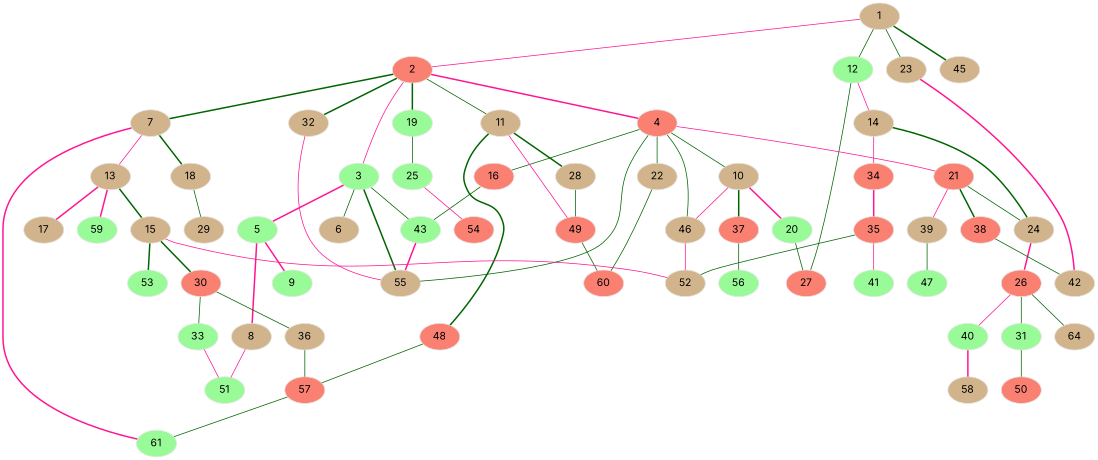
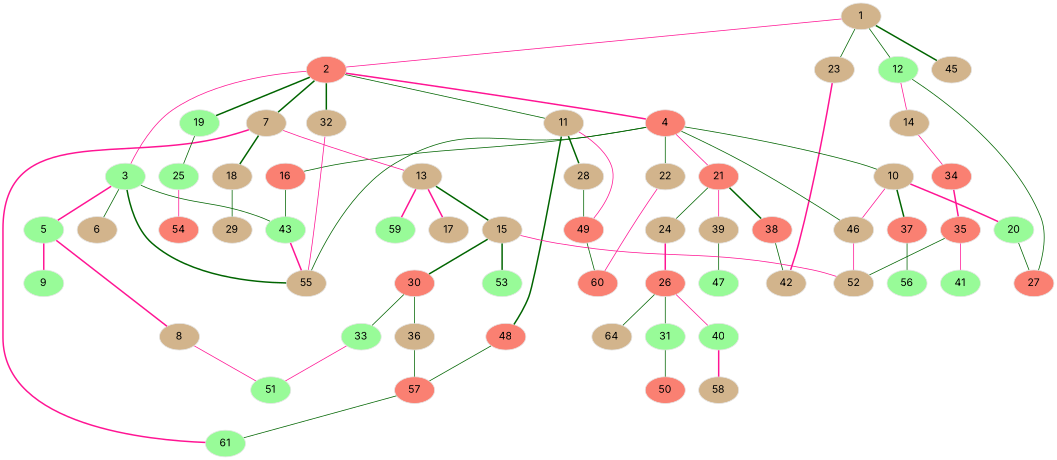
edge "14" -- "24": removed
edge "22" -- "60": color darkgreen -> deeppink
